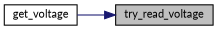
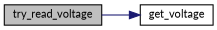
edge "get_voltage" -> "try_read_voltage": reversed
